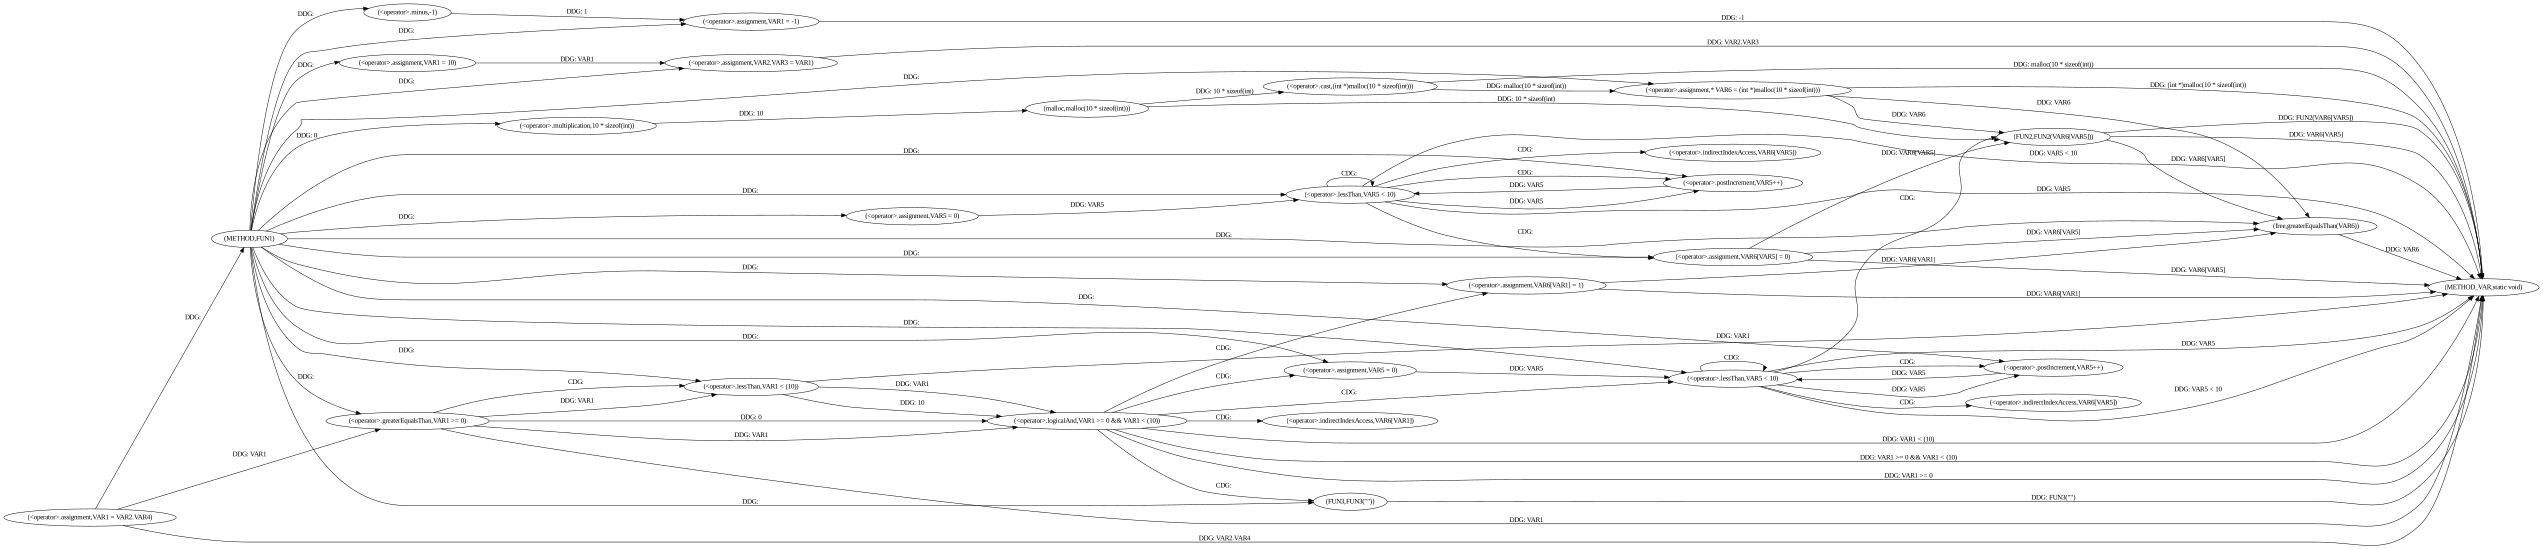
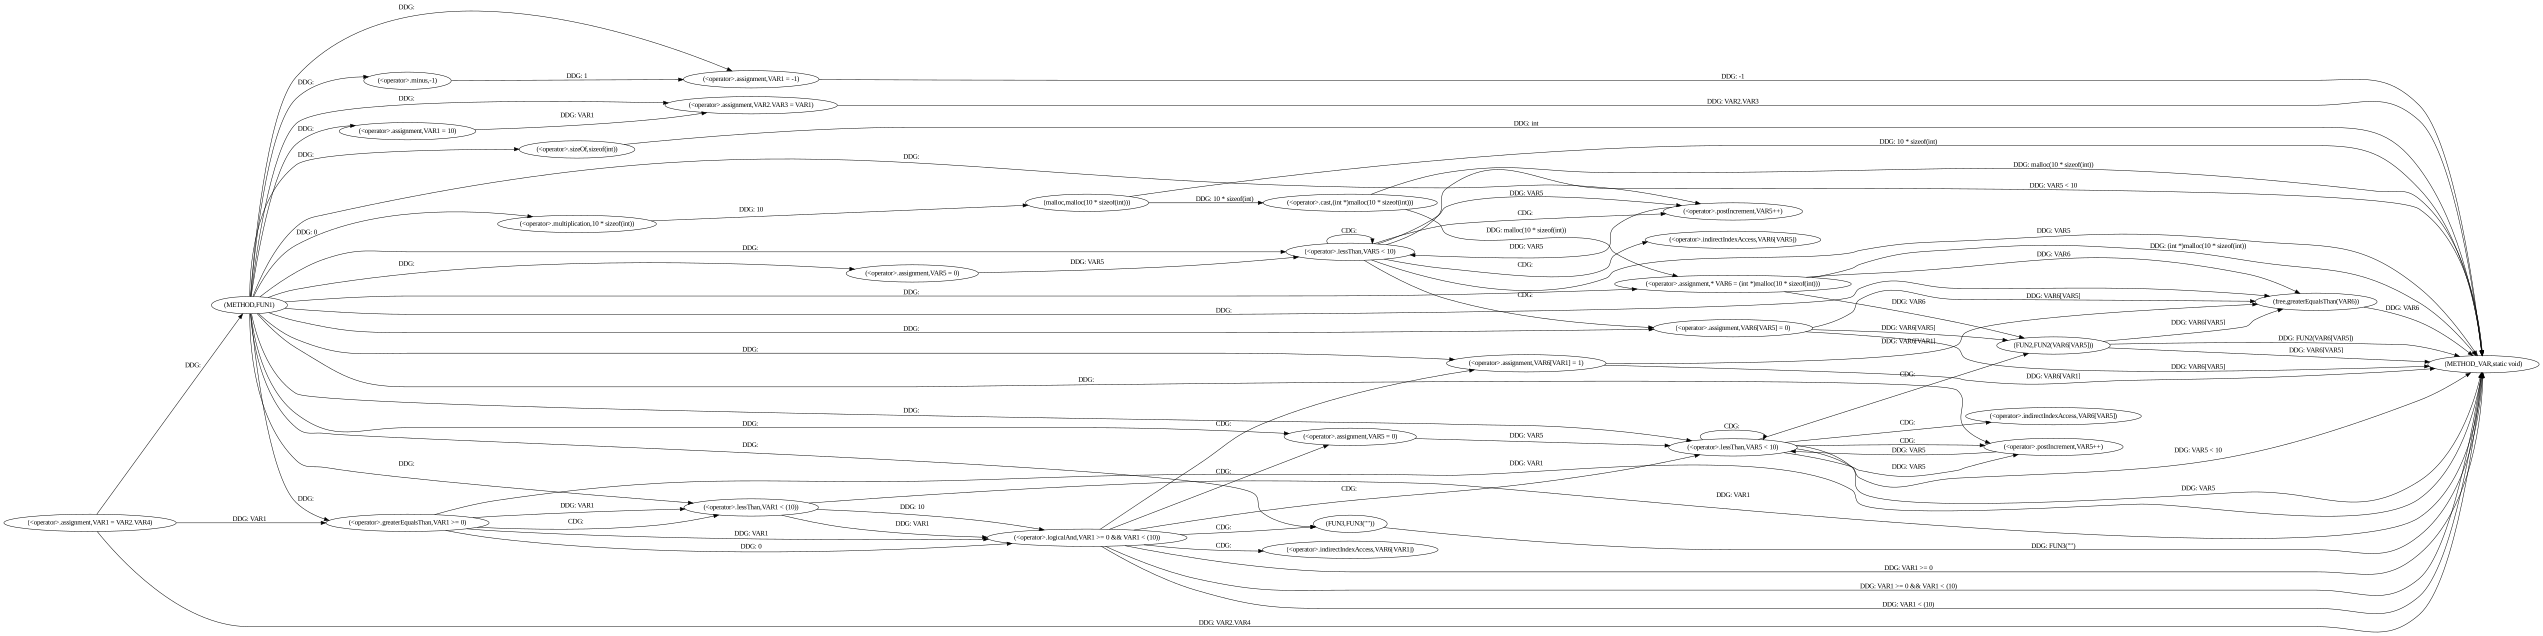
edge "(malloc,malloc(10 * sizeof(int)))" -> "(FUN2,FUN2(VAR6[VAR5]))": now "(malloc,malloc(10 * sizeof(int)))" -> "(METHOD_VAR,static void)"
node "(<operator>.sizeOf,sizeof(int))": added
